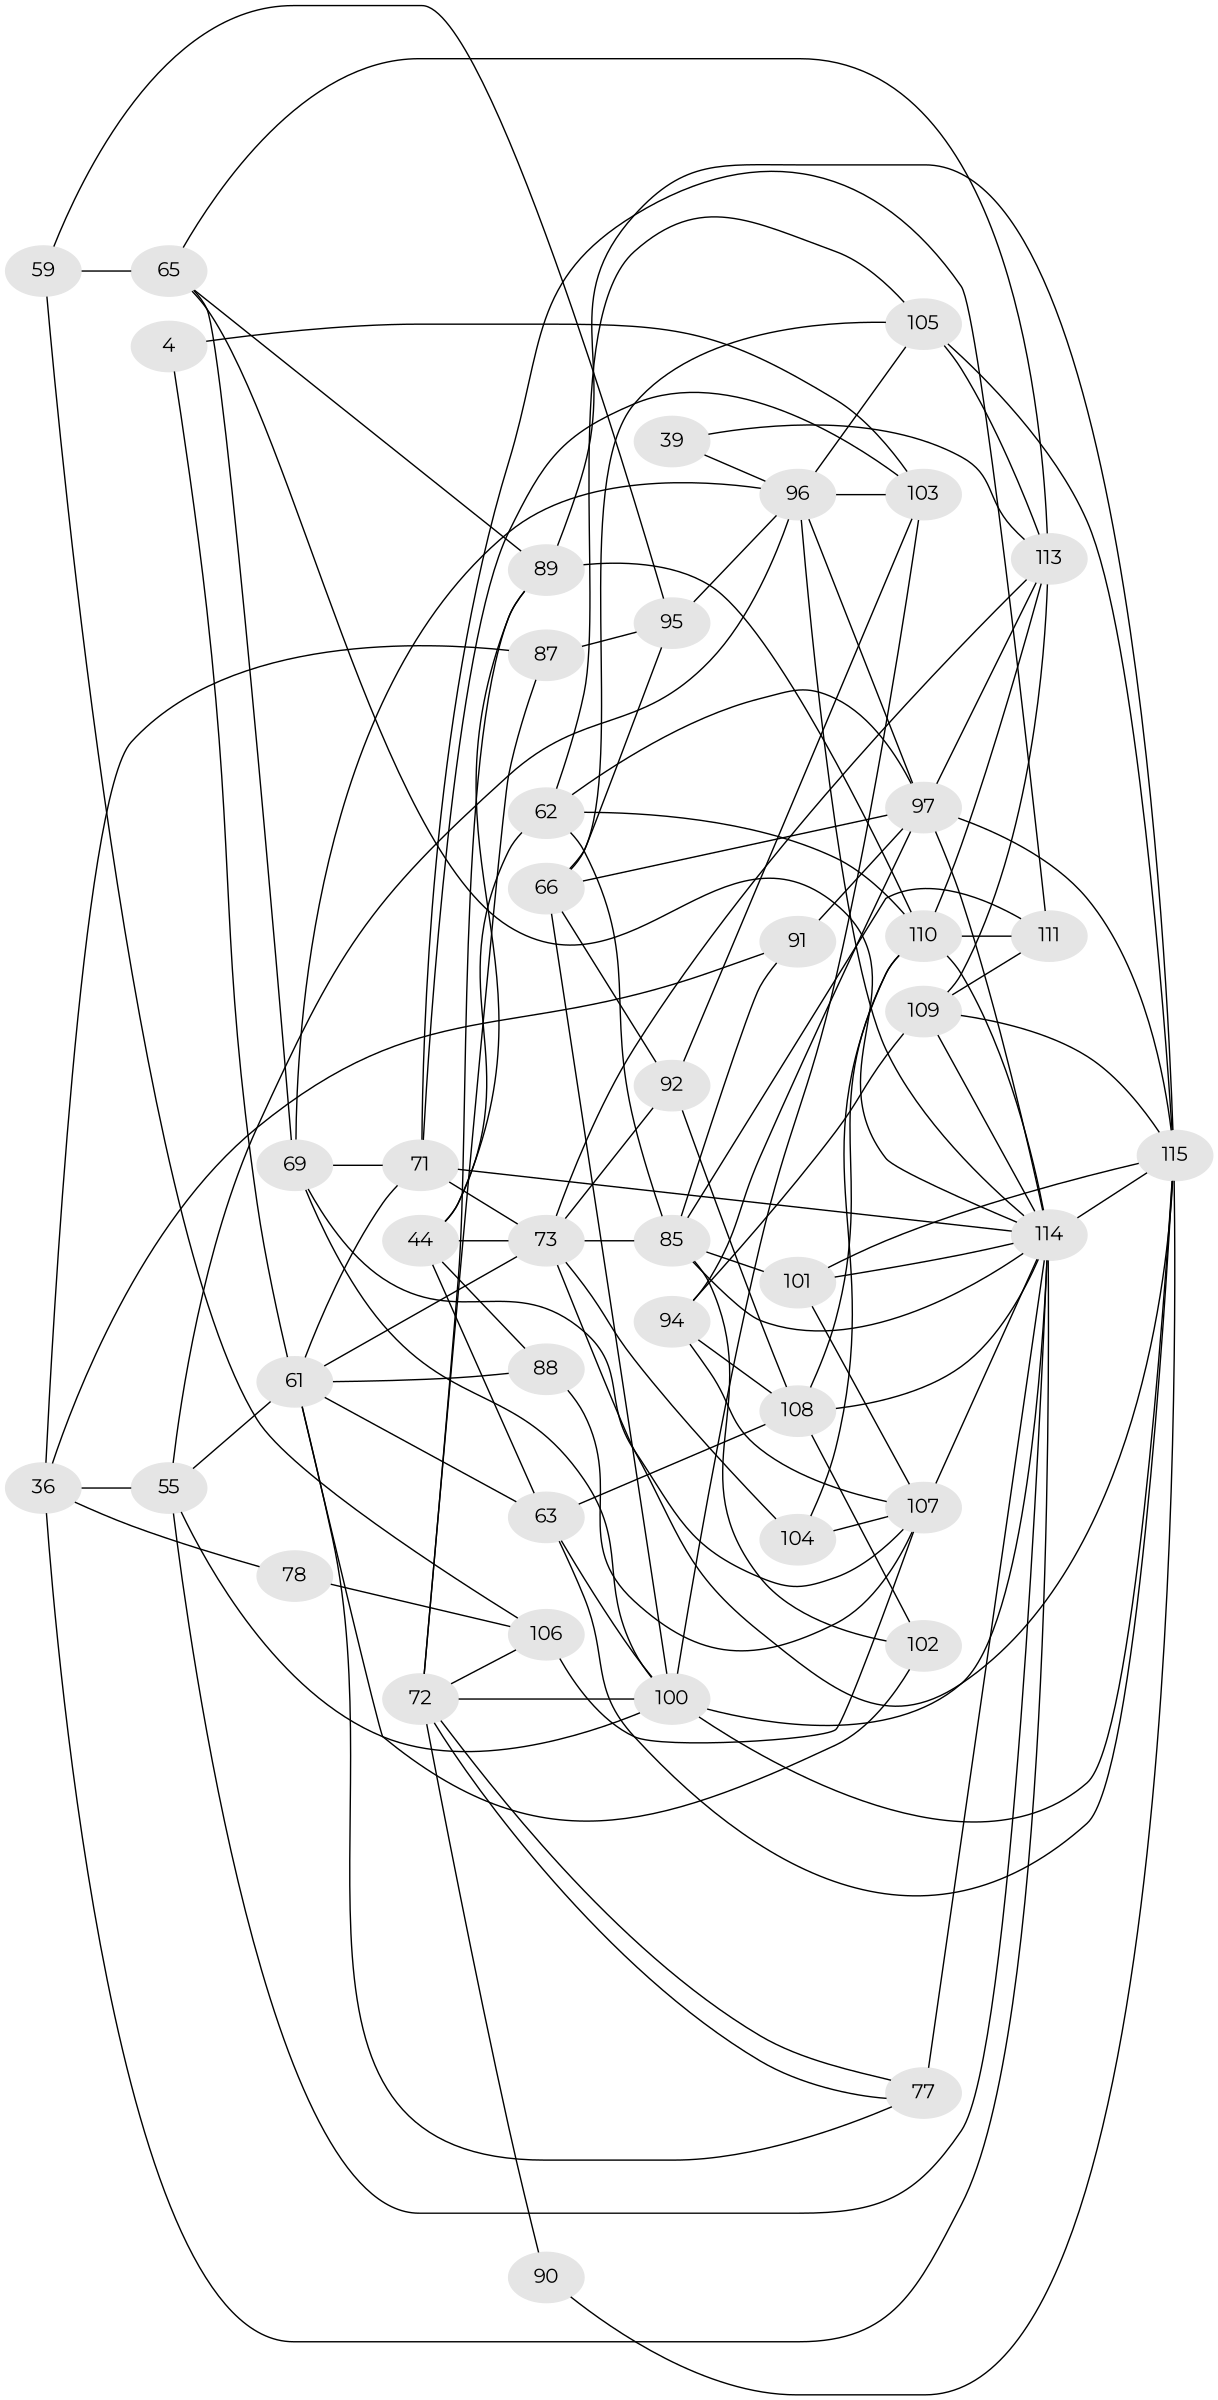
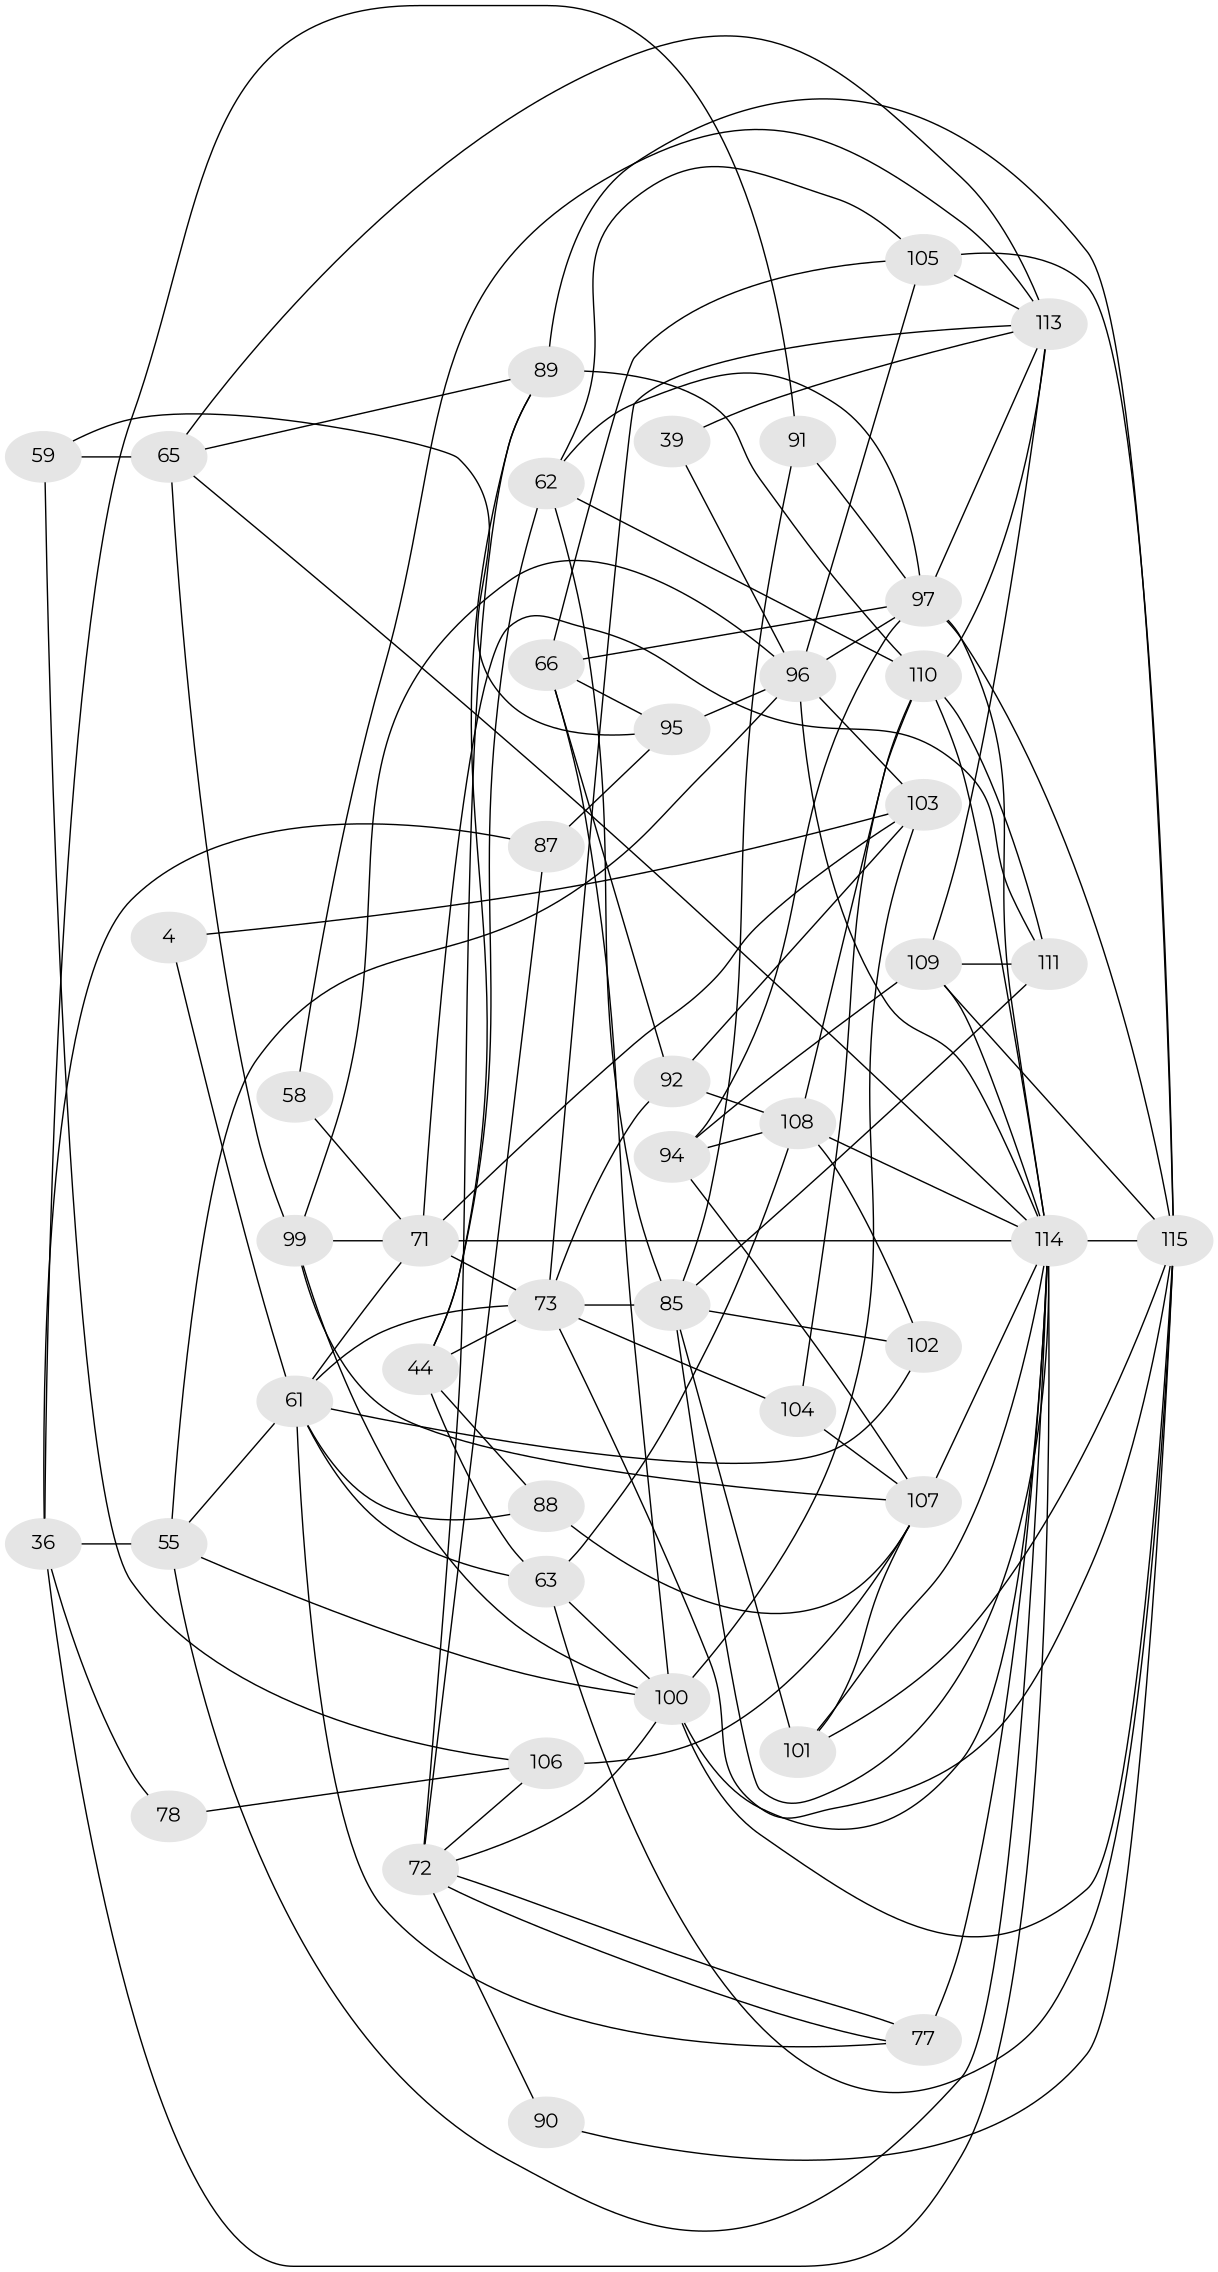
node "58": added
node "69": label "69" -> "99"
